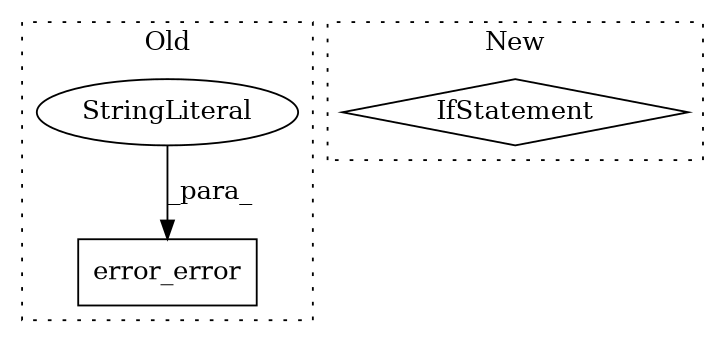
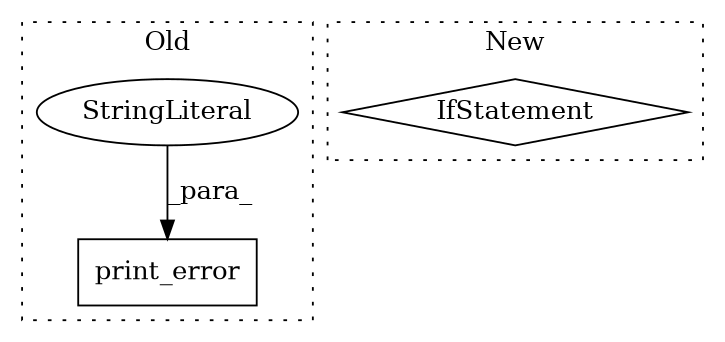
node "error_error": label "error_error" -> "print_error"
